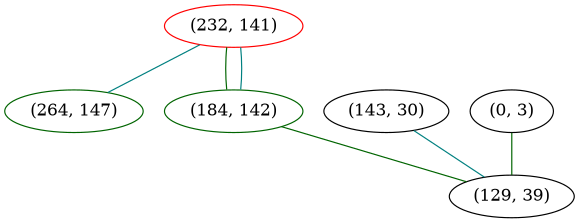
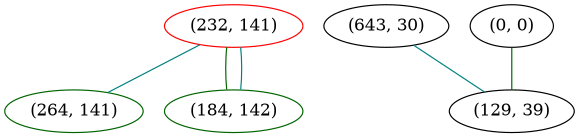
node "(264, 147)": label "(264, 147)" -> "(264, 141)"
node "(143, 30)": label "(143, 30)" -> "(643, 30)"
node "(0, 3)": label "(0, 3)" -> "(0, 0)"
edge "(184, 142)" -- "(129, 39)": removed
